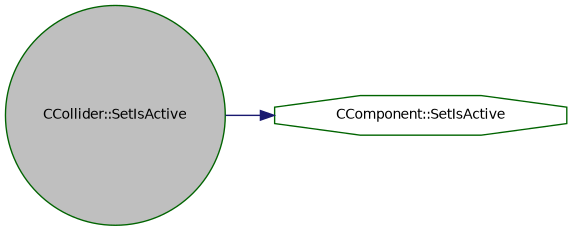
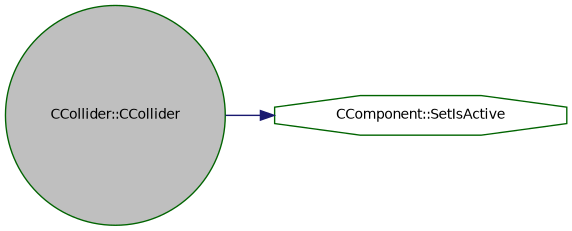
node "CCollider::SetIsActive": label "CCollider::SetIsActive" -> "CCollider::CCollider"
